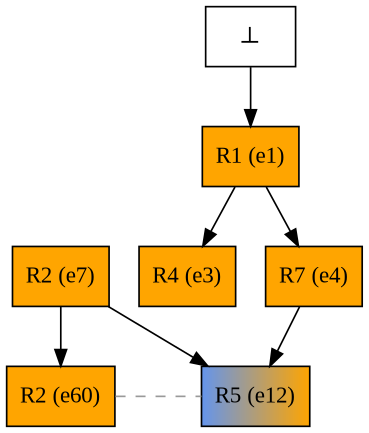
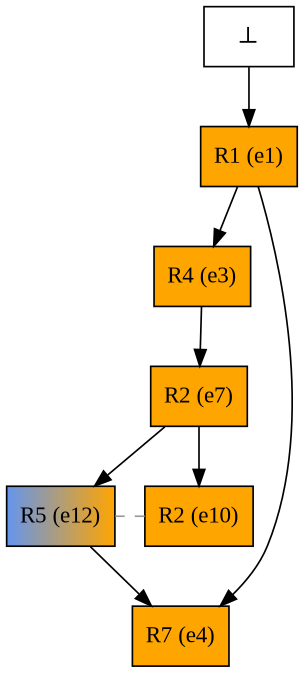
edge "R4 (e3)" -> "R2 (e7)": added
edge "R7 (e4)" -> "R5 (e12)": reversed
node "R2 (e60)": label "R2 (e60)" -> "R2 (e10)"
